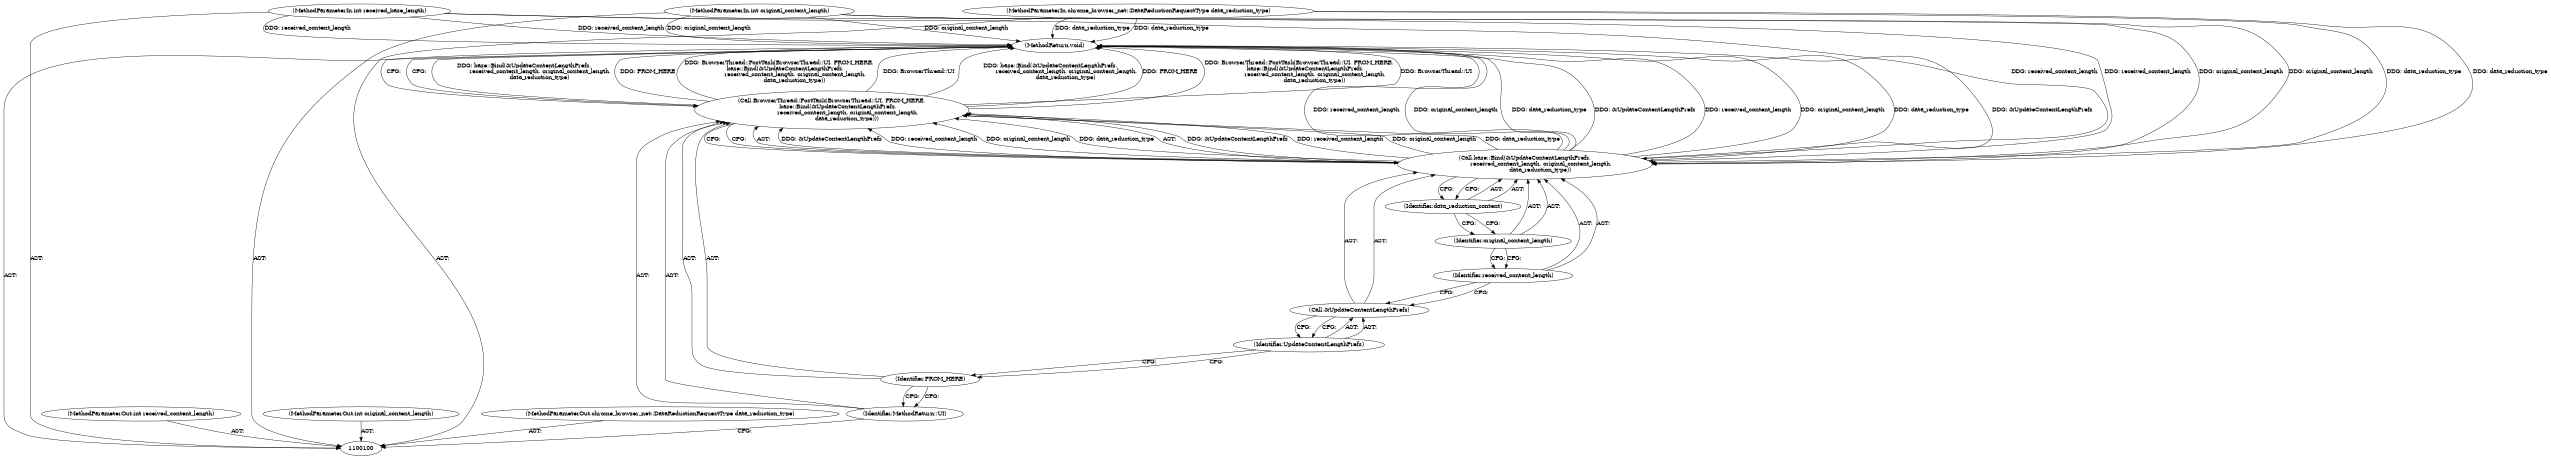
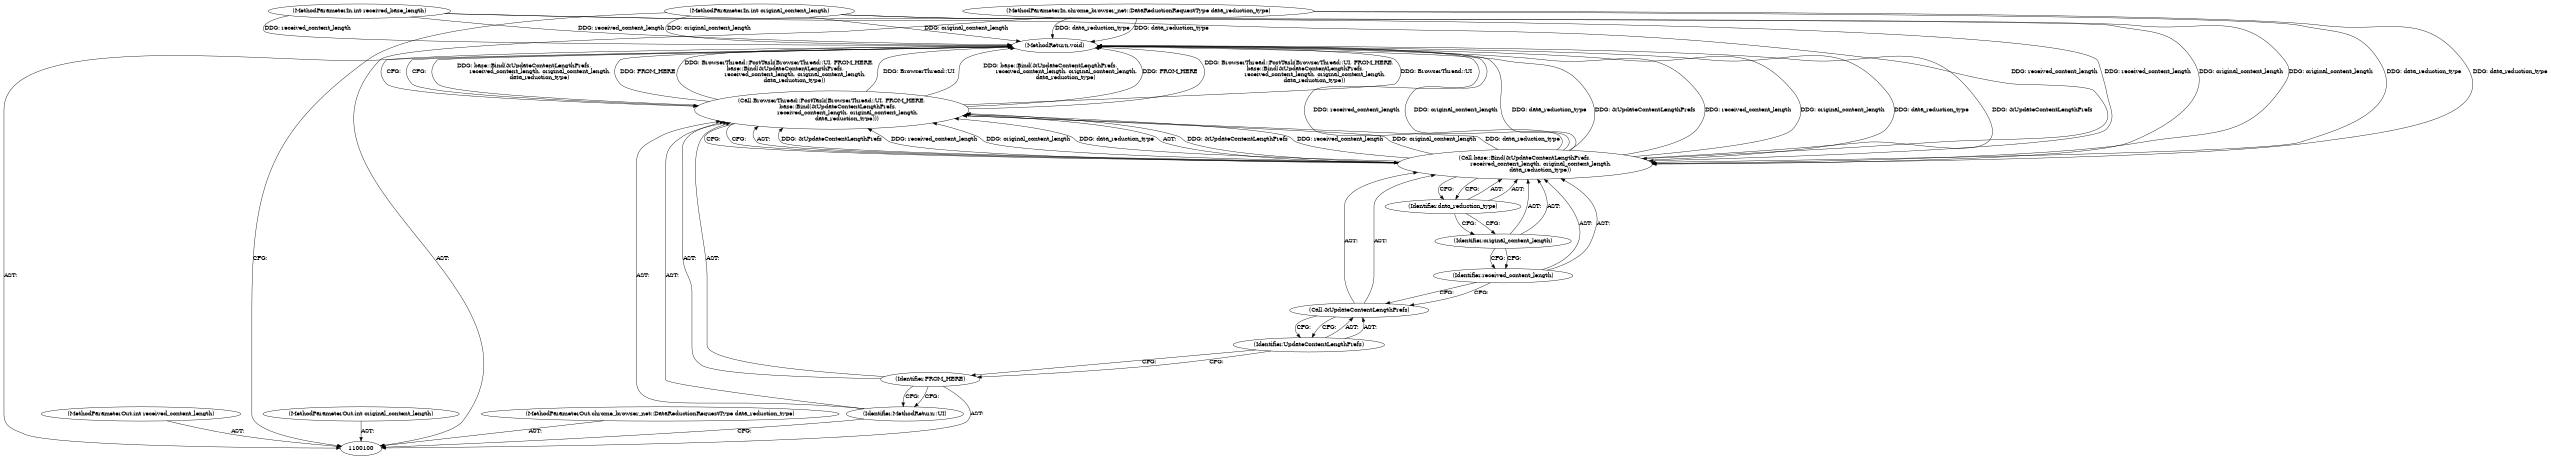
node "(Identifier,data_reduction_content)": label "(Identifier,data_reduction_content)" -> "(Identifier,data_reduction_type)"
edge "(MethodParameterIn,int original_content_length)" -> "1100100": label "AST: " -> "CFG: "
edge "(MethodParameterIn,int received_base_length)" -> "1100100": now "(Identifier,FROM_HERE)" -> "1100100"
